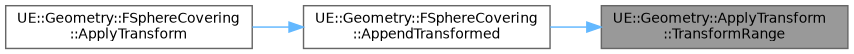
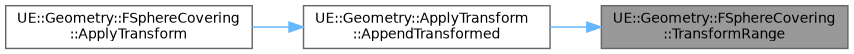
node "UE::Geometry::FSphereCovering ::AppendTransformed": label "UE::Geometry::FSphereCovering ::AppendTransformed" -> "UE::Geometry::ApplyTransform ::AppendTransformed"
node "UE::Geometry::ApplyTransform ::TransformRange": label "UE::Geometry::ApplyTransform ::TransformRange" -> "UE::Geometry::FSphereCovering ::TransformRange"
